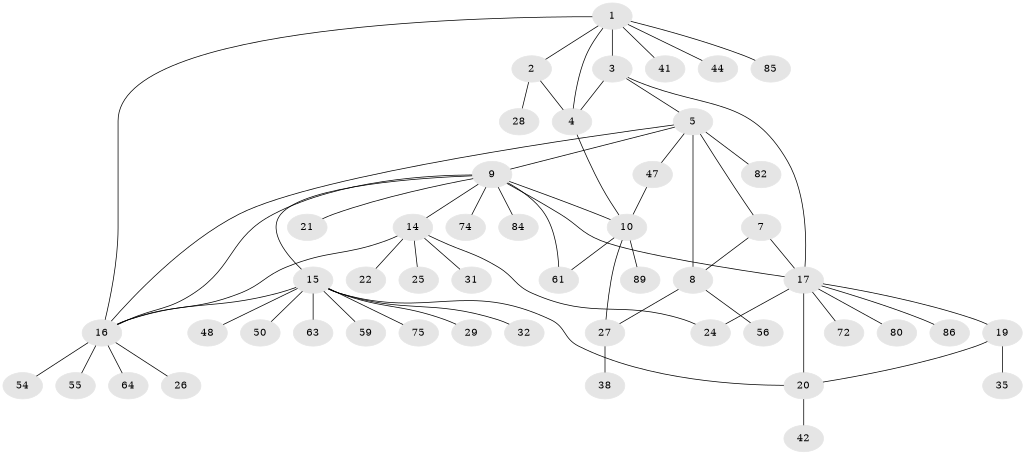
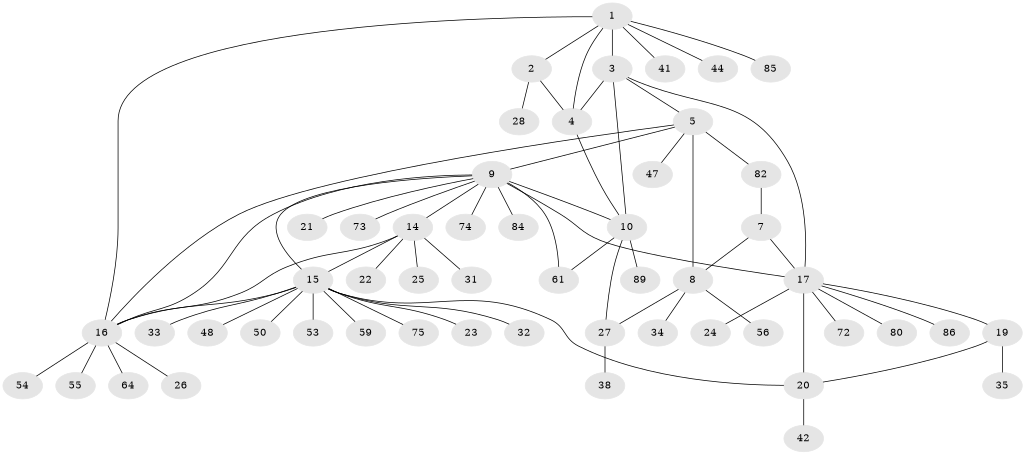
edge "5" -- "7": now "82" -- "7"
edge "47" -- "10": now "3" -- "10"
node "73": added
edge "14" -- "24": now "14" -- "15"
node "33": added
node "63": label "63" -> "53"
node "29": label "29" -> "23"
node "34": added
